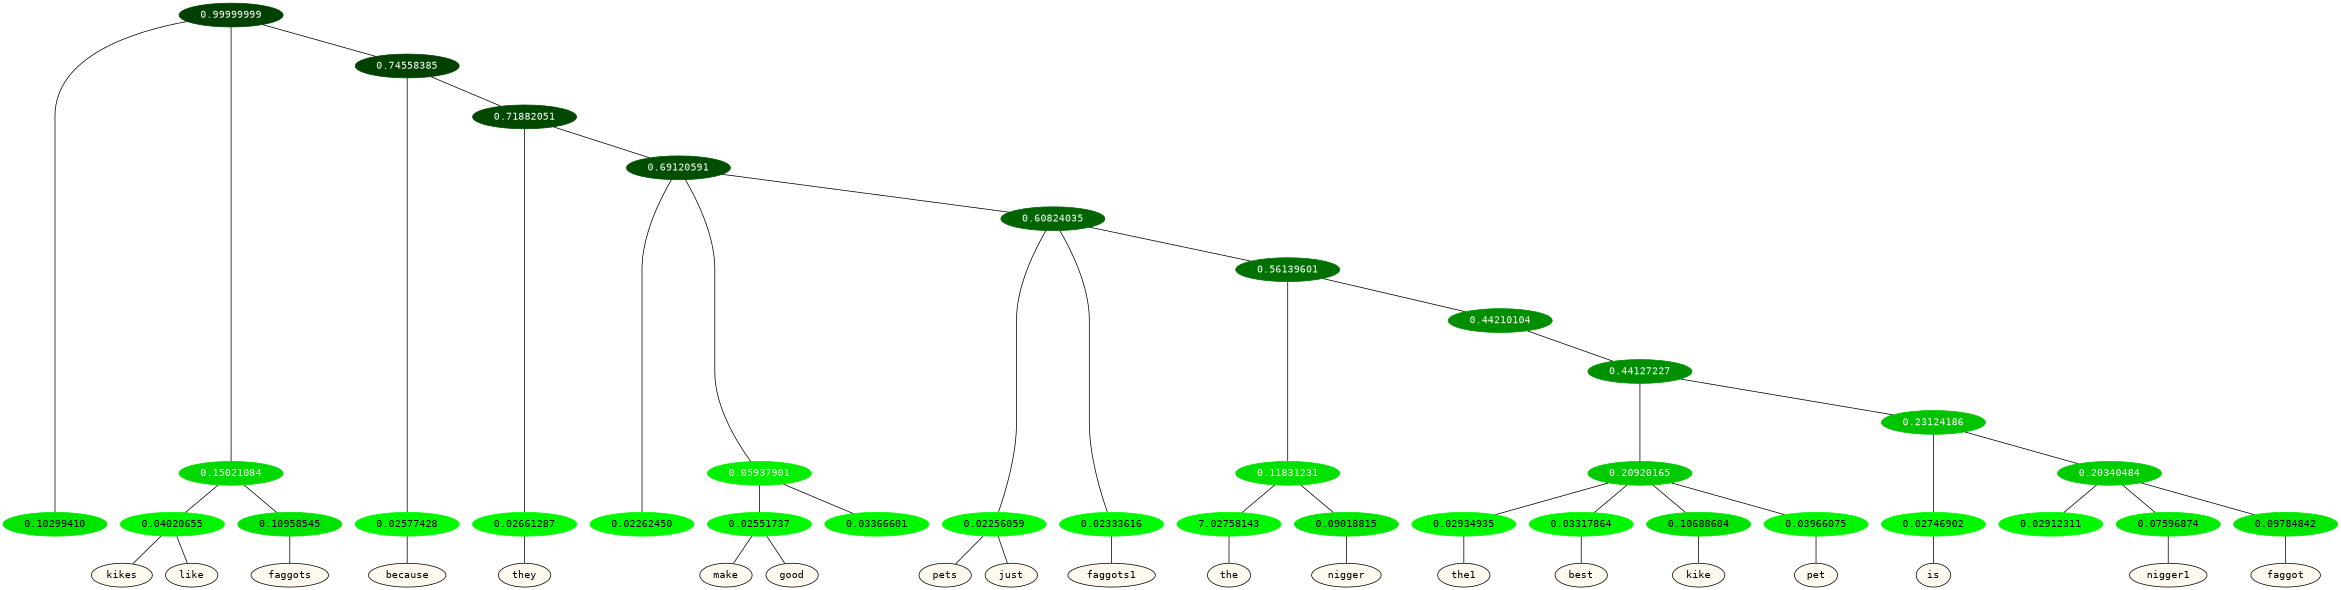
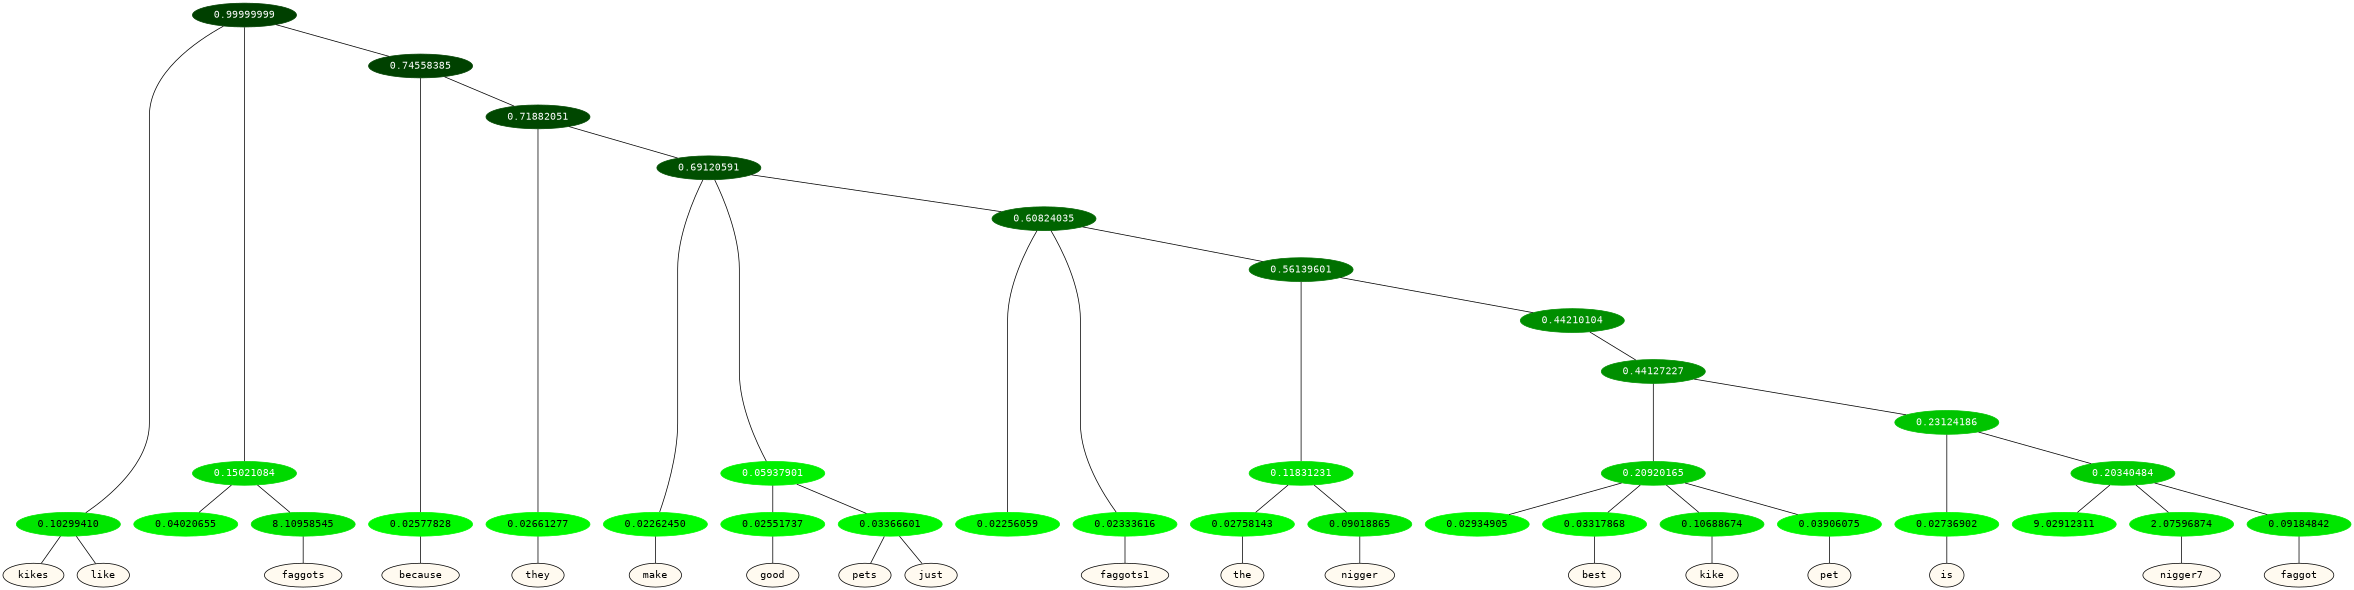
node "0.10958545": label "0.10958545" -> "8.10958545"
node "0.02577428": label "0.02577428" -> "0.02577828"
node "0.02661287": label "0.02661287" -> "0.02661277"
node "7.02758143": label "7.02758143" -> "0.02758143"
node "0.09018815": label "0.09018815" -> "0.09018865"
node "0.02934935": label "0.02934935" -> "0.02934905"
node "0.03317864": label "0.03317864" -> "0.03317868"
node "0.10688604": label "0.10688604" -> "0.10688674"
node "0.03966075": label "0.03966075" -> "0.03906075"
node "0.02746902": label "0.02746902" -> "0.02736902"
node "0.02912311": label "0.02912311" -> "9.02912311"
node "0.07596874": label "0.07596874" -> "2.07596874"
node "0.09784842": label "0.09784842" -> "0.09184842"
edge "0.04020655" -- "kikes": now "0.10299410" -- "kikes"
edge "0.04020655" -- "like": now "0.10299410" -- "like"
edge "0.02551737" -- "make": now "0.02262450" -- "make"
edge "0.02256059" -- "pets": now "0.03366601" -- "pets"
edge "0.02256059" -- "just": now "0.03366601" -- "just"
node "the1": removed
node "nigger1": label "nigger1" -> "nigger7"
